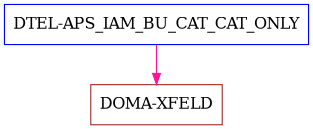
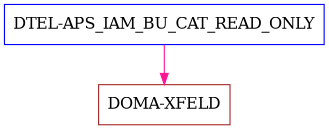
node "DTEL-APS_IAM_BU_CAT_CAT_ONLY": label "DTEL-APS_IAM_BU_CAT_CAT_ONLY" -> "DTEL-APS_IAM_BU_CAT_READ_ONLY"
